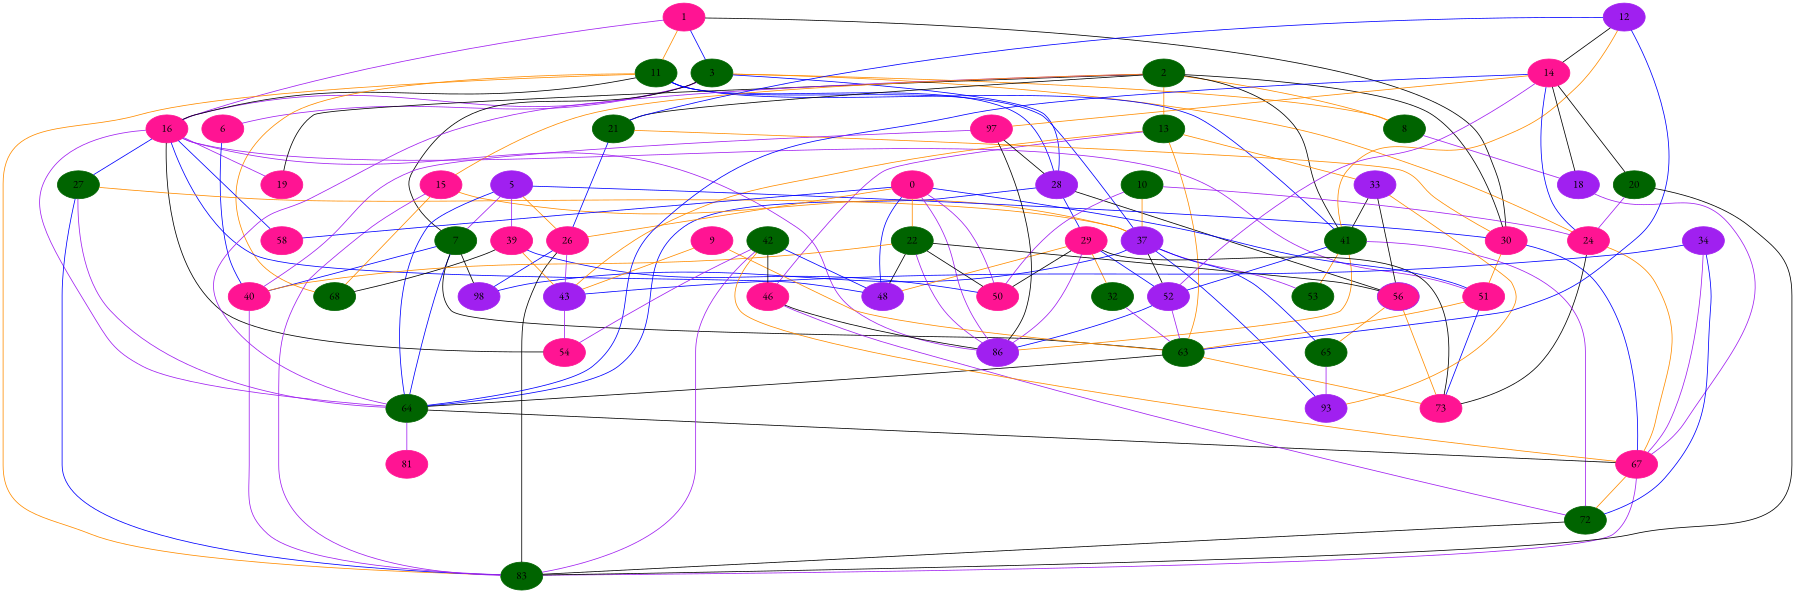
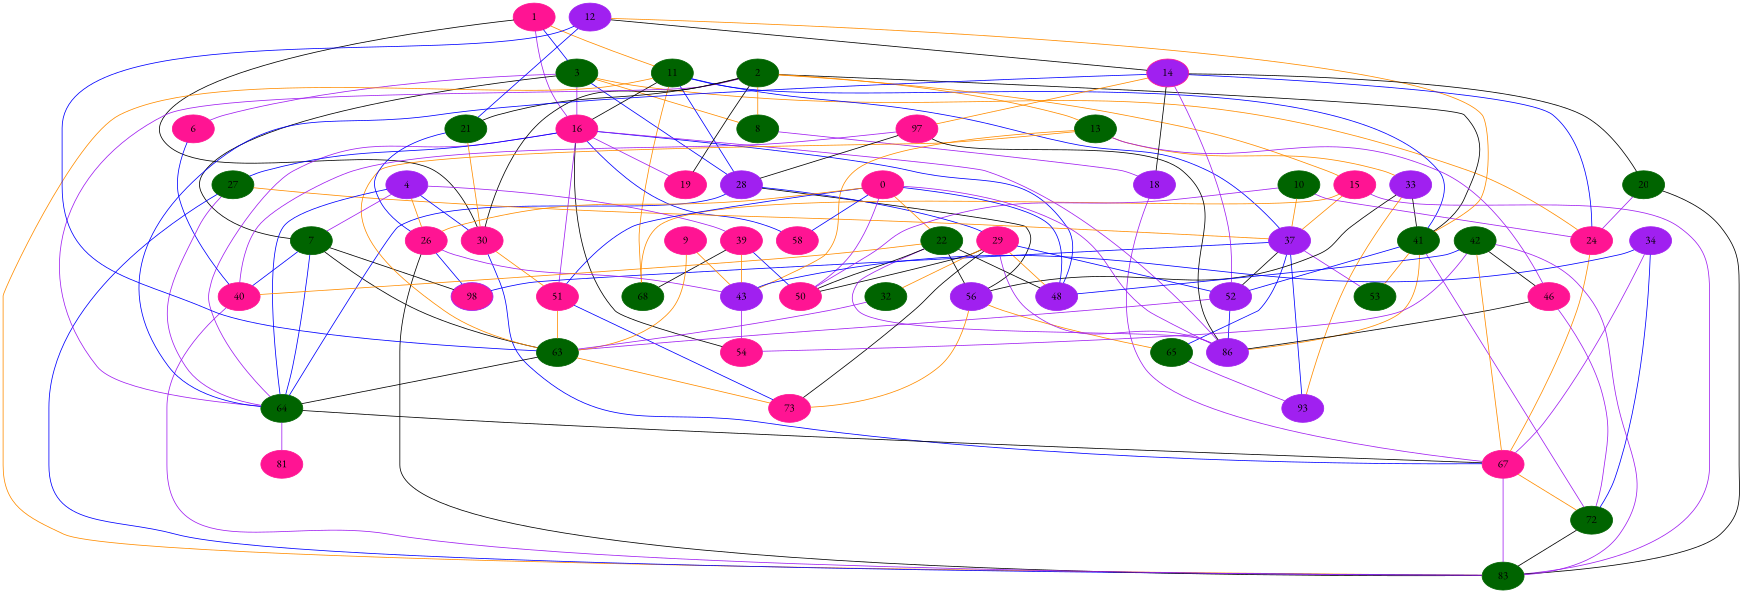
node "14": fillcolor deeppink -> purple
node "5": label "5" -> "4"
node "98": fillcolor purple -> deeppink
node "56": fillcolor deeppink -> purple
edge "24" -- "73": removed
